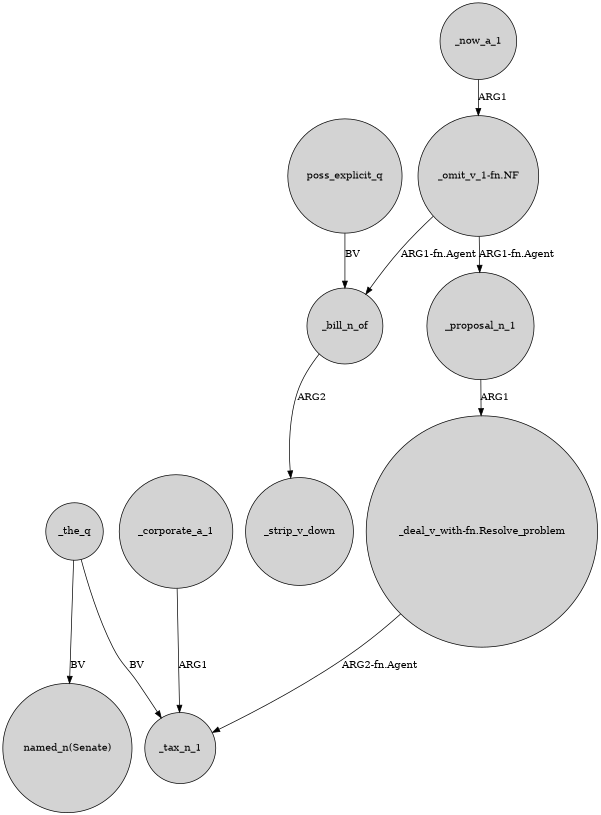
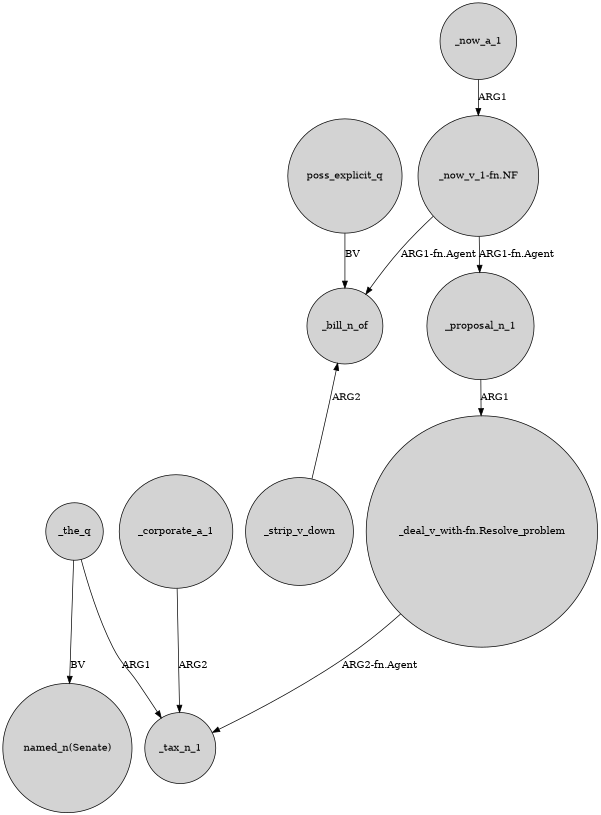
node "_omit_v_1-fn.NF": label "_omit_v_1-fn.NF" -> "_now_v_1-fn.NF"
edge "_bill_n_of" -> "_strip_v_down": reversed
edge "_the_q" -> "_tax_n_1": label "BV" -> "ARG1"
edge "_corporate_a_1" -> "_tax_n_1": label "ARG1" -> "ARG2"
